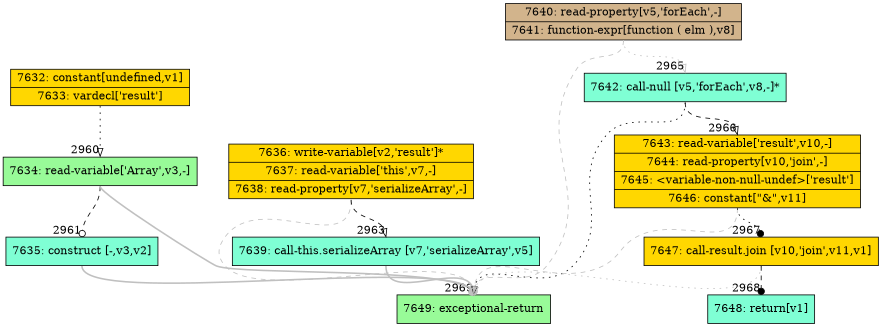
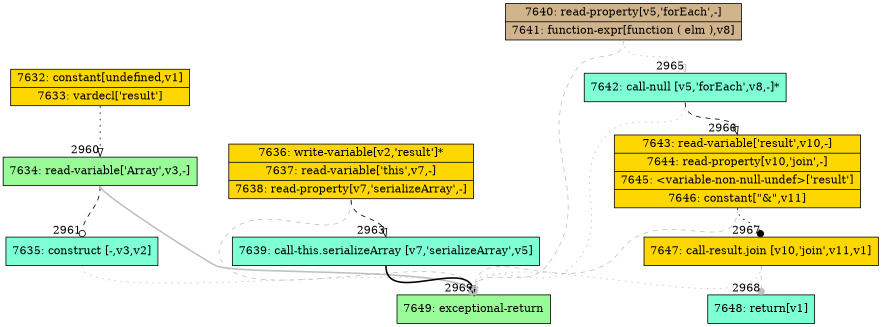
edge "7642: call-null [v5,'forEach',v8,-]*" -> "7649: exceptional-return": color black -> gray
edge "7647: call-result.join [v10,'join',v11,v1]" -> "7648: return[v1]": color black -> gray
edge "7635: construct [-,v3,v2]" -> "7649: exceptional-return": style bold -> dotted
edge "7639: call-this.serializeArray [v7,'serializeArray',v5]" -> "7649: exceptional-return": color gray -> black
